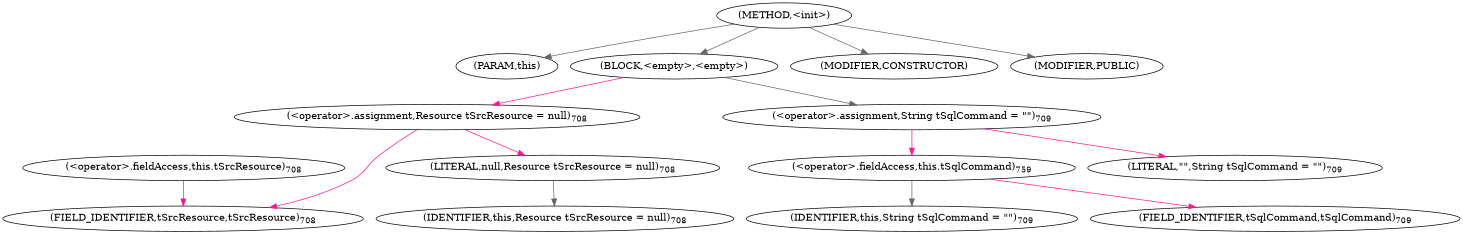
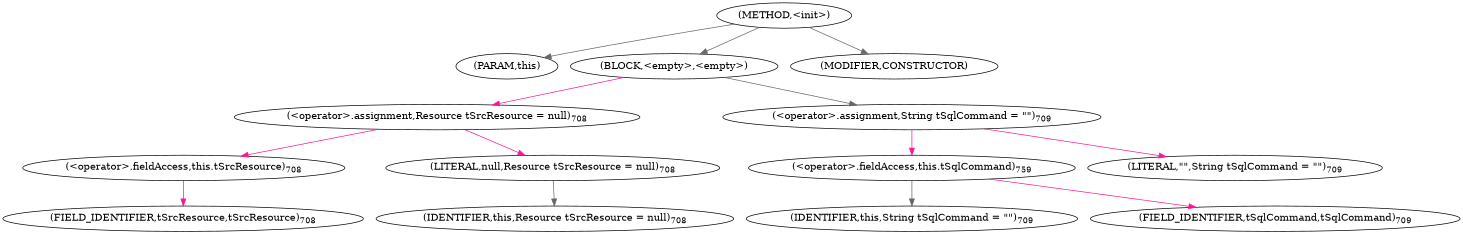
node "(MODIFIER,PUBLIC)": removed
edge "(<operator>.assignment,Resource tSrcResource = null)" -> "(FIELD_IDENTIFIER,tSrcResource,tSrcResource)": now "(<operator>.assignment,Resource tSrcResource = null)" -> "(<operator>.fieldAccess,this.tSrcResource)"
